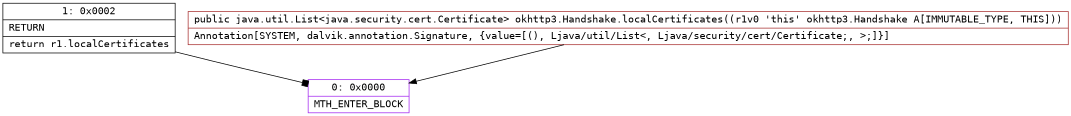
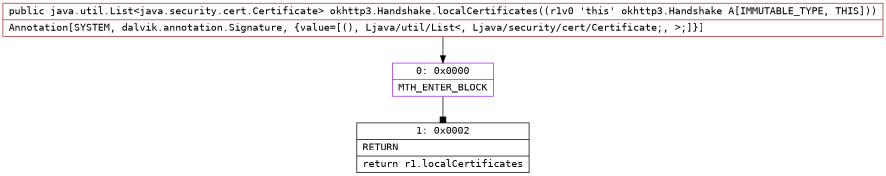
edge "1: 0x0002" -> "0: 0x0000": reversed
